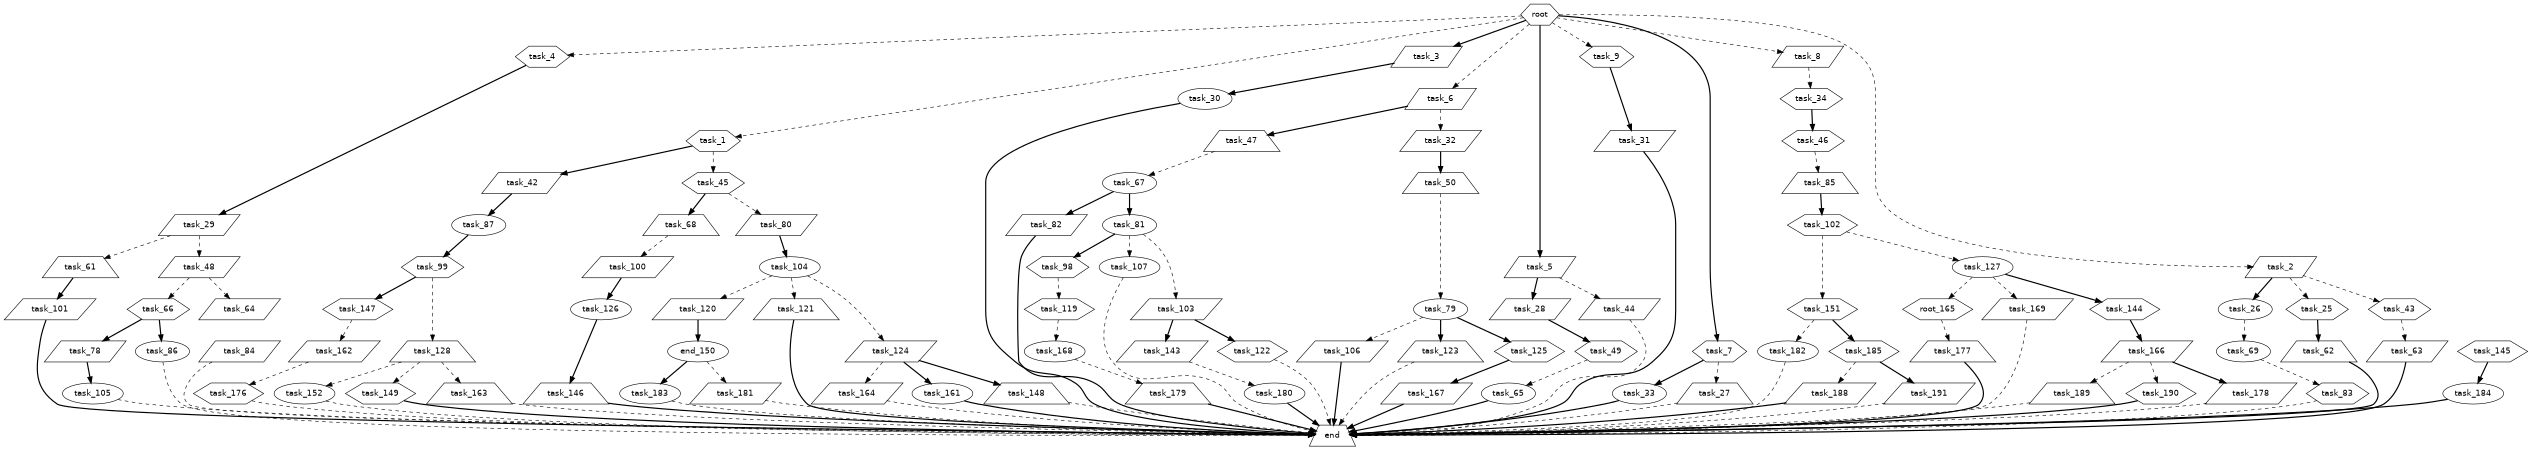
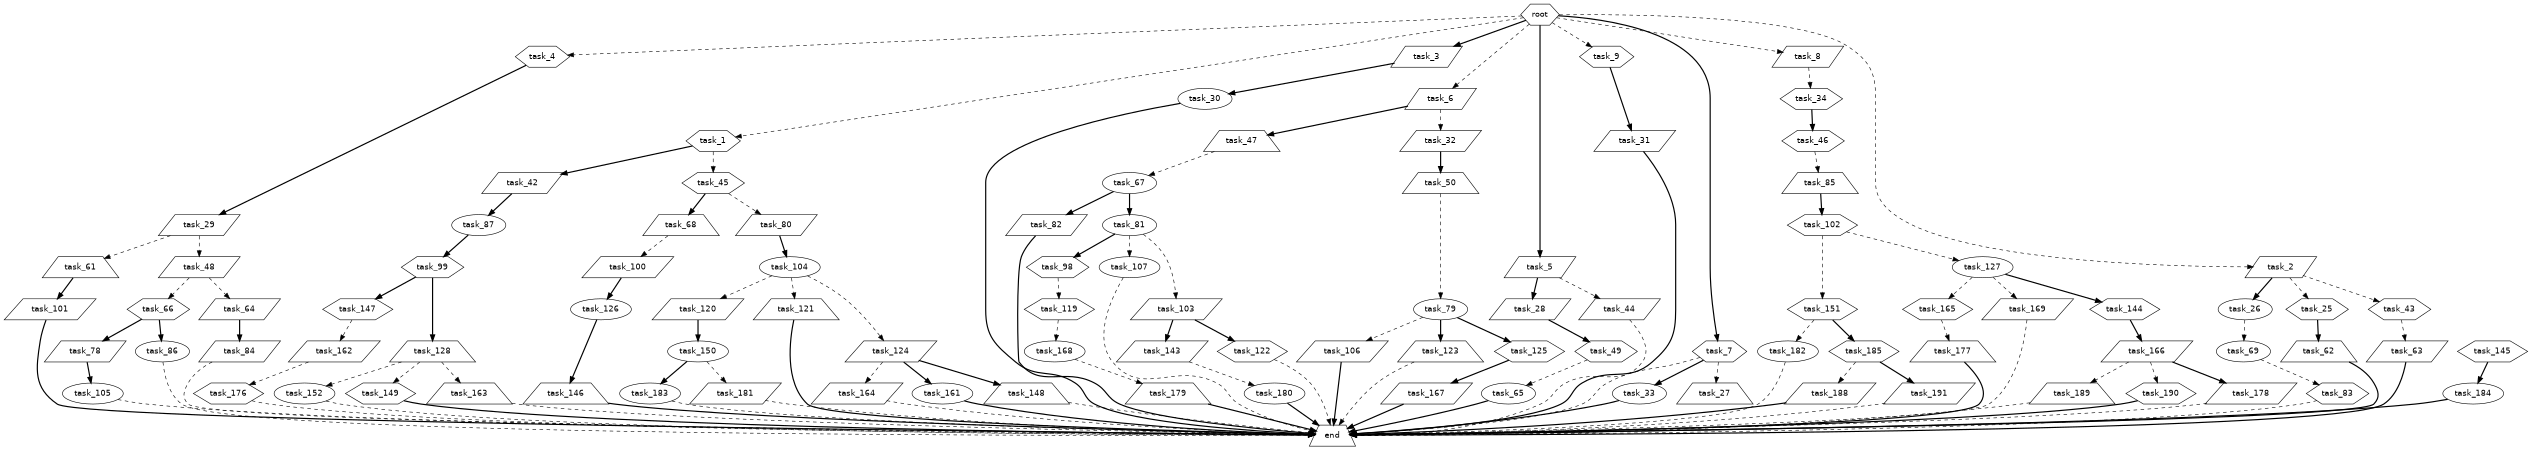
edge "task_99" -> "task_128": style dashed -> bold
node "root_165": label "root_165" -> "task_165"
edge "task_64" -> "task_84": added
node "end_150": label "end_150" -> "task_150"
edge "task_27" -> "end": now "task_7" -> "end"
